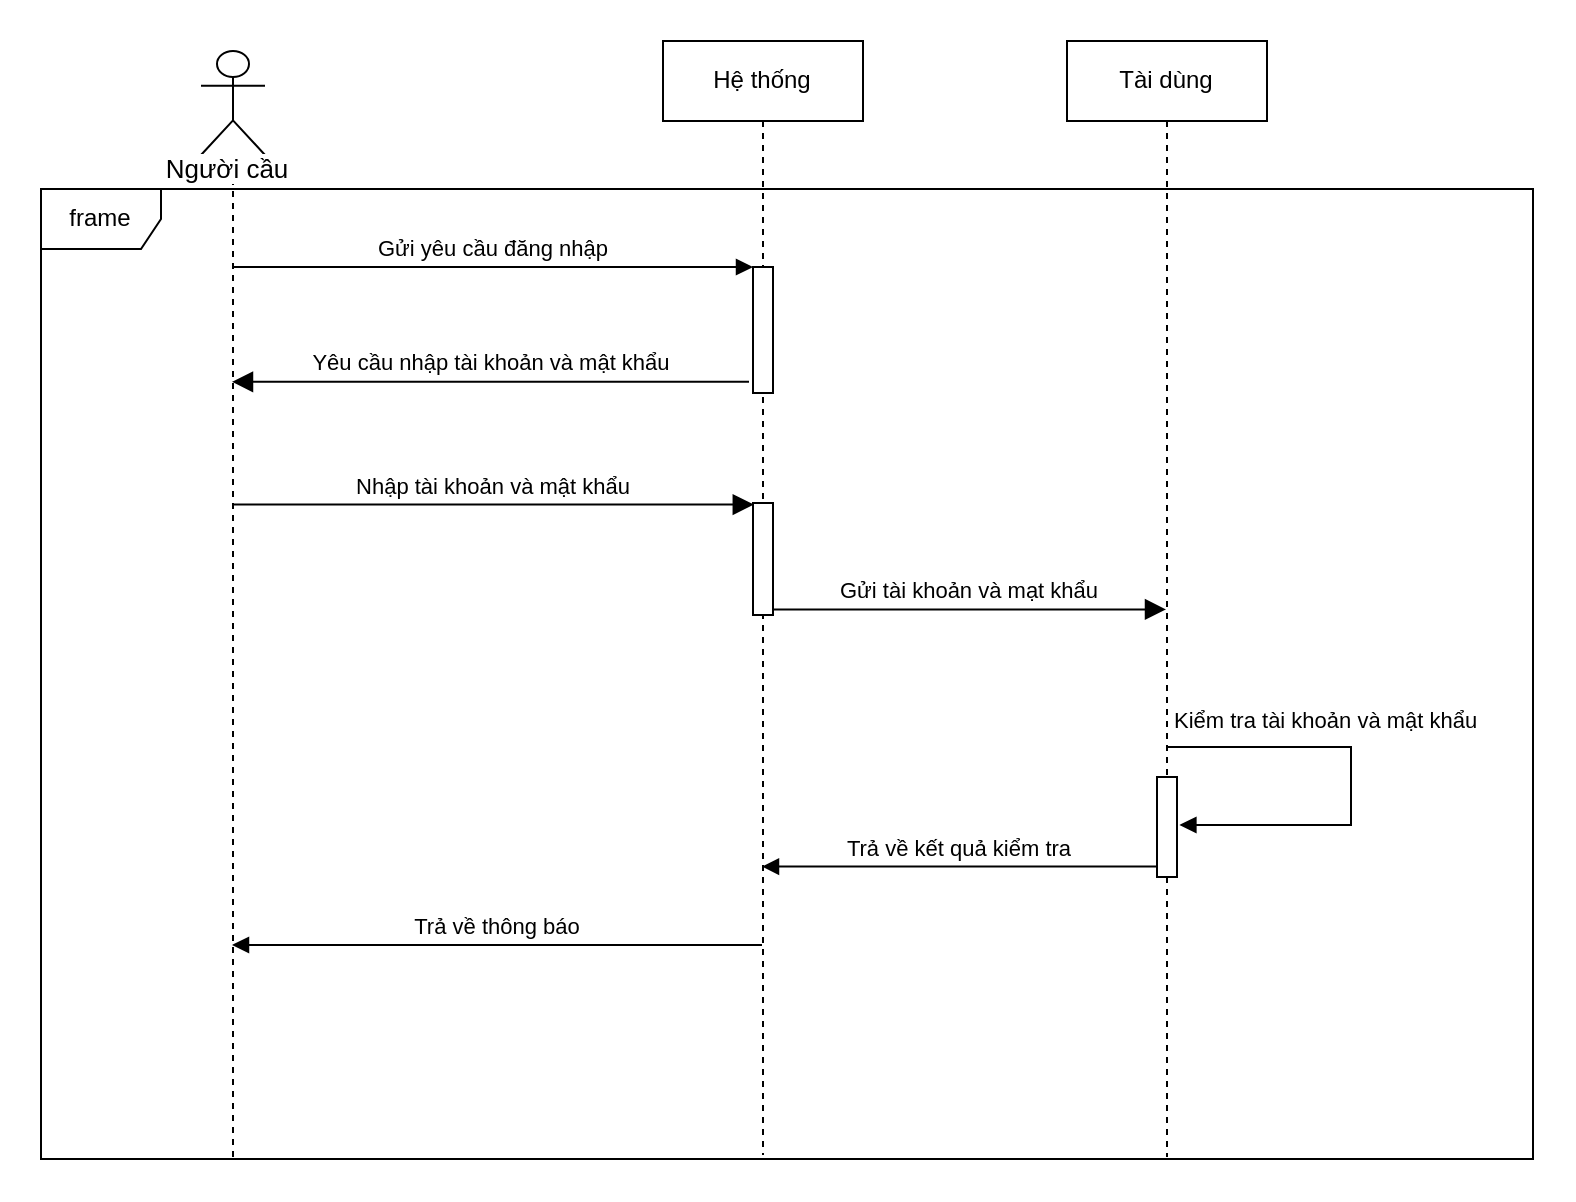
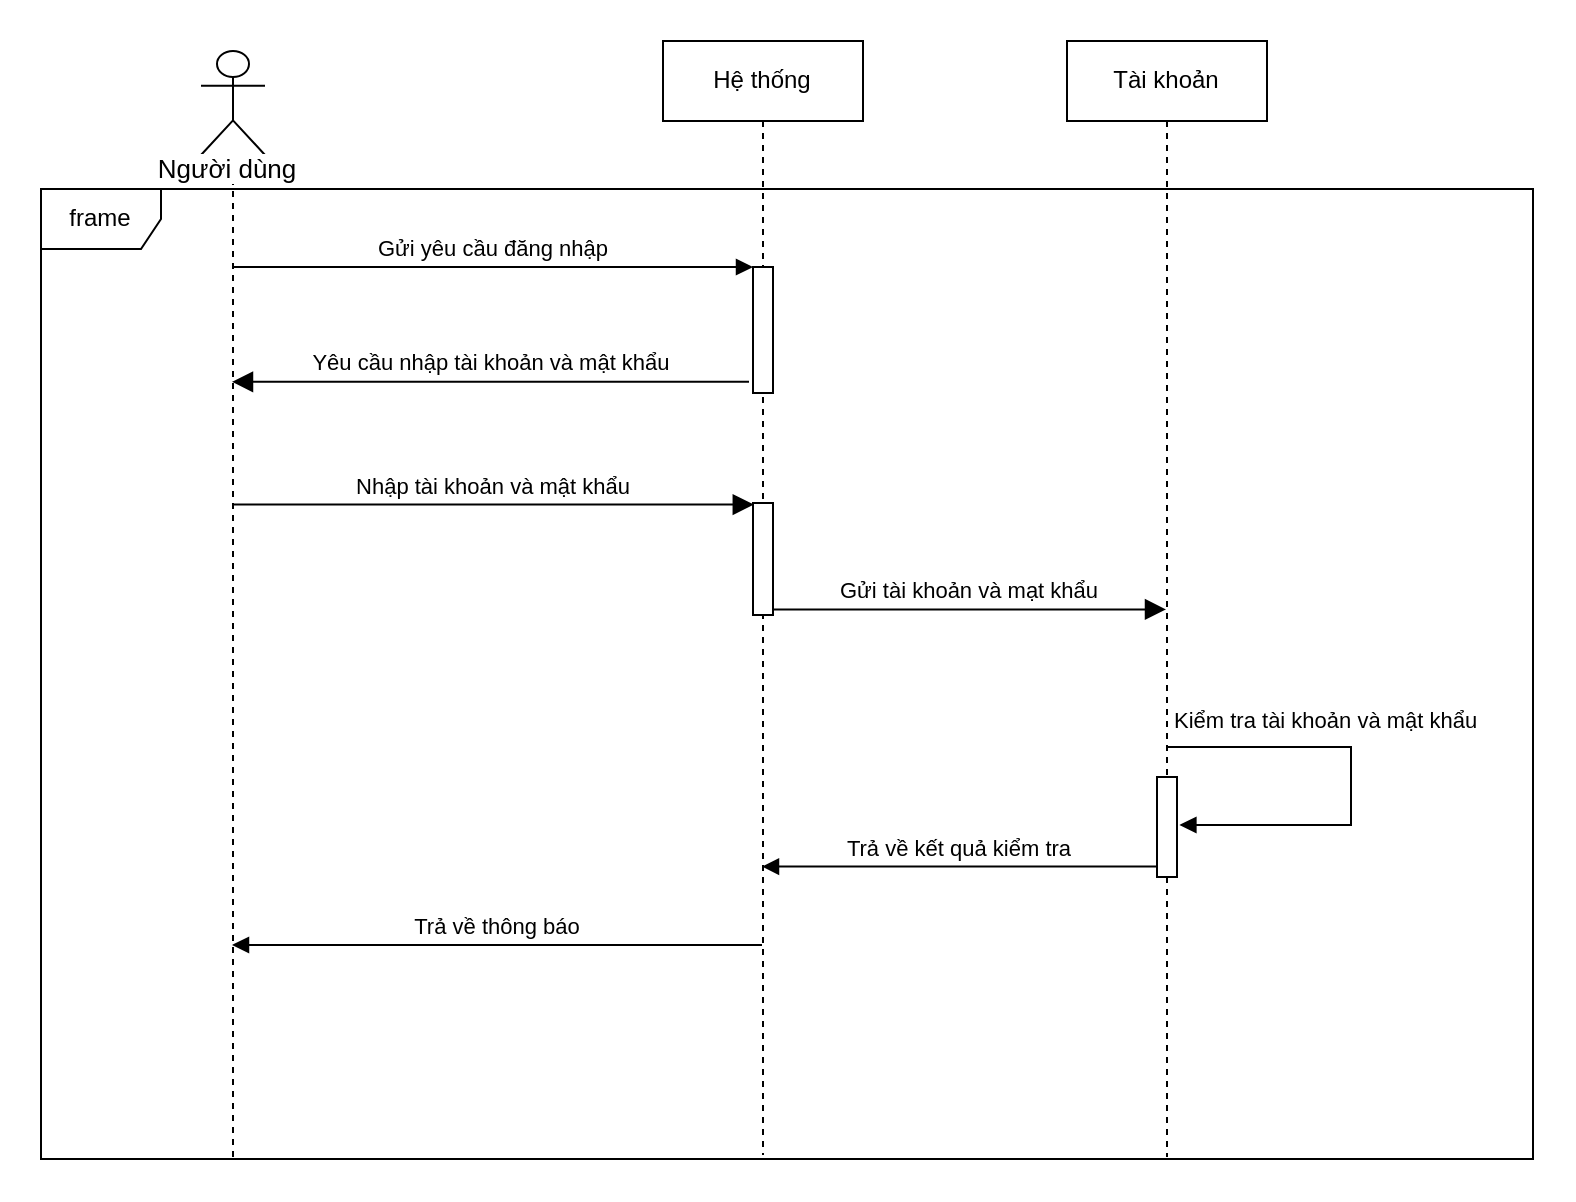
node "Tài dùng": label "Tài dùng" -> "Tài khoản"
node "Người cầu": label "Người cầu" -> "Người dùng"
